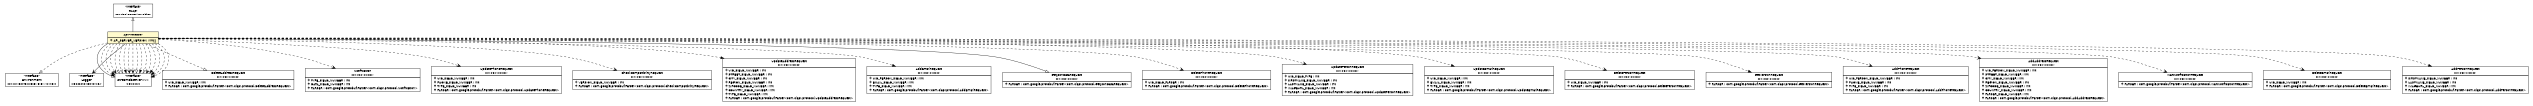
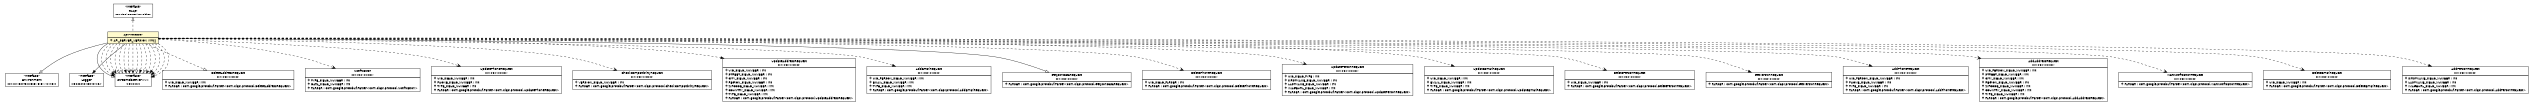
edge "ApiProcessor" -> "CLApi": style solid -> dashed
edge "ApiProcessor" -> "AddPhoneRequest": arrowhead vee -> normal
edge "ApiProcessor" -> "Environment": style dashed -> solid
edge "ApiProcessor" -> "Logger": arrowhead vee -> normal
node "AddAddressRequest": text "+ PARSER_FIELD_NUMBER : int" -> "+ TYPE_FIELD_NUMBER : int"
